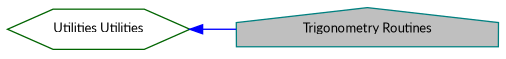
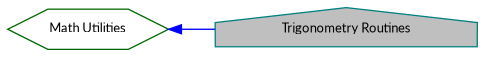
node "Utilities Utilities": label "Utilities Utilities" -> "Math Utilities"
